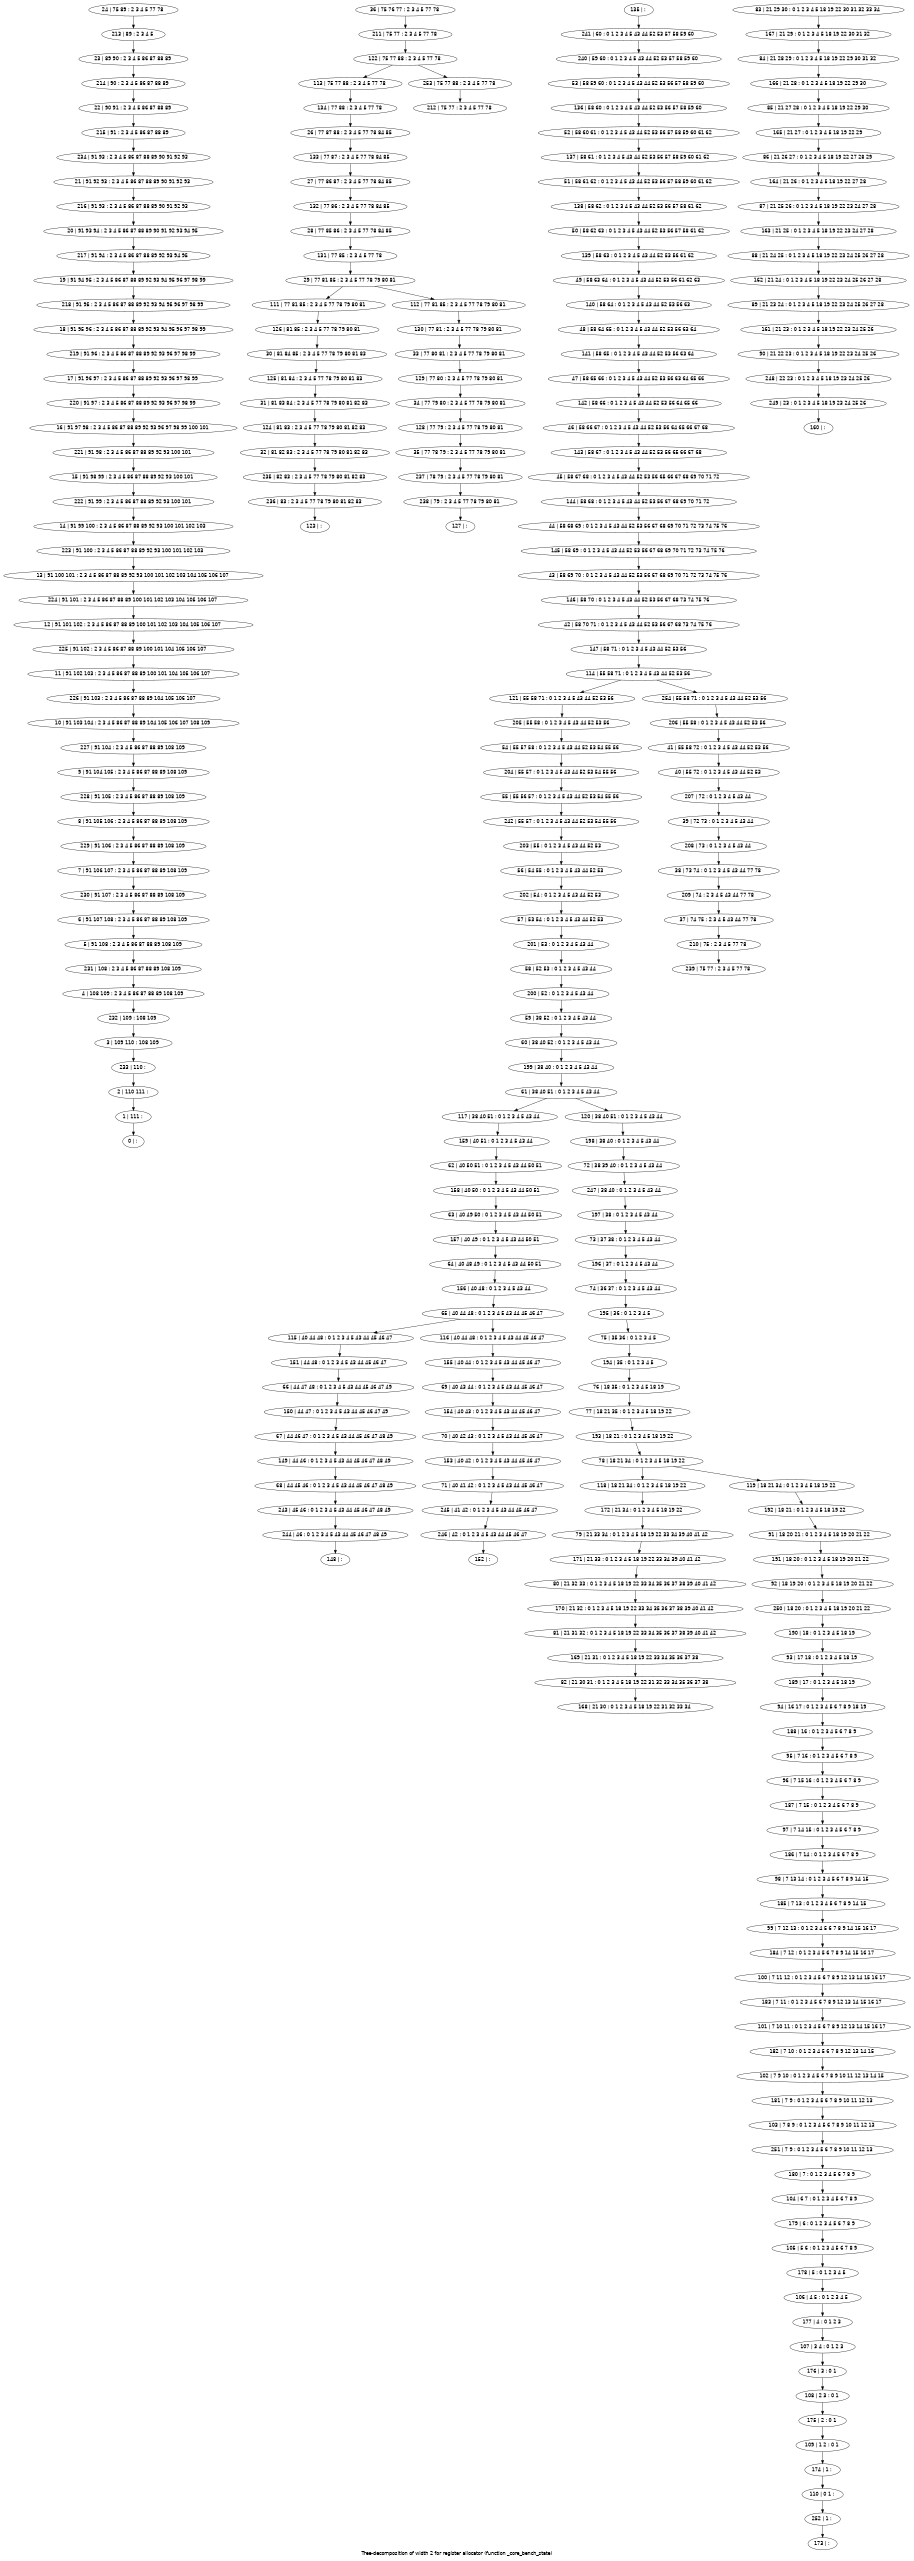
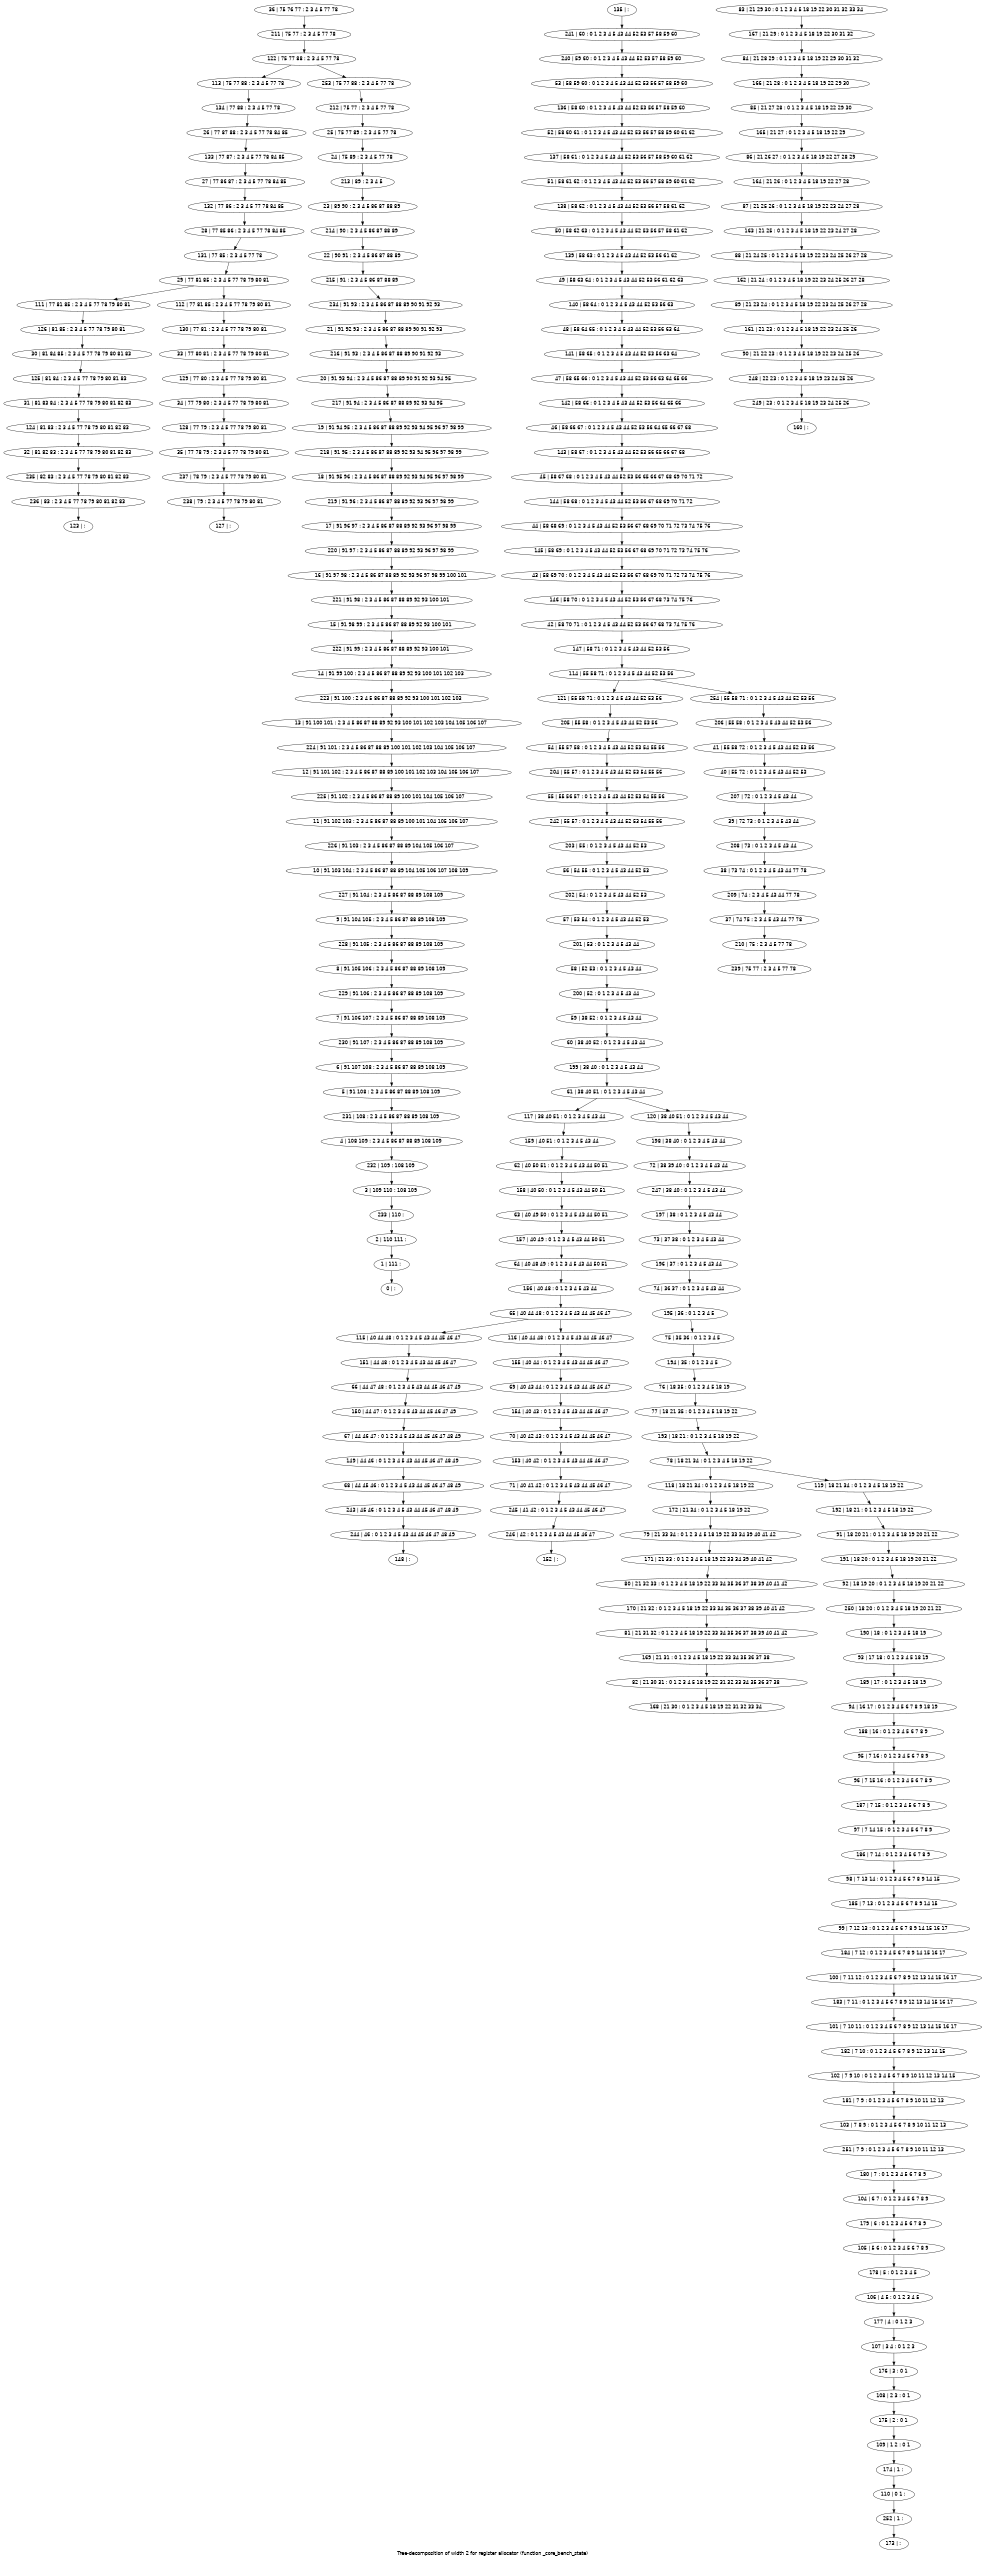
node "25 | 75 77 89 : 2 3 4 5 77 78": added
